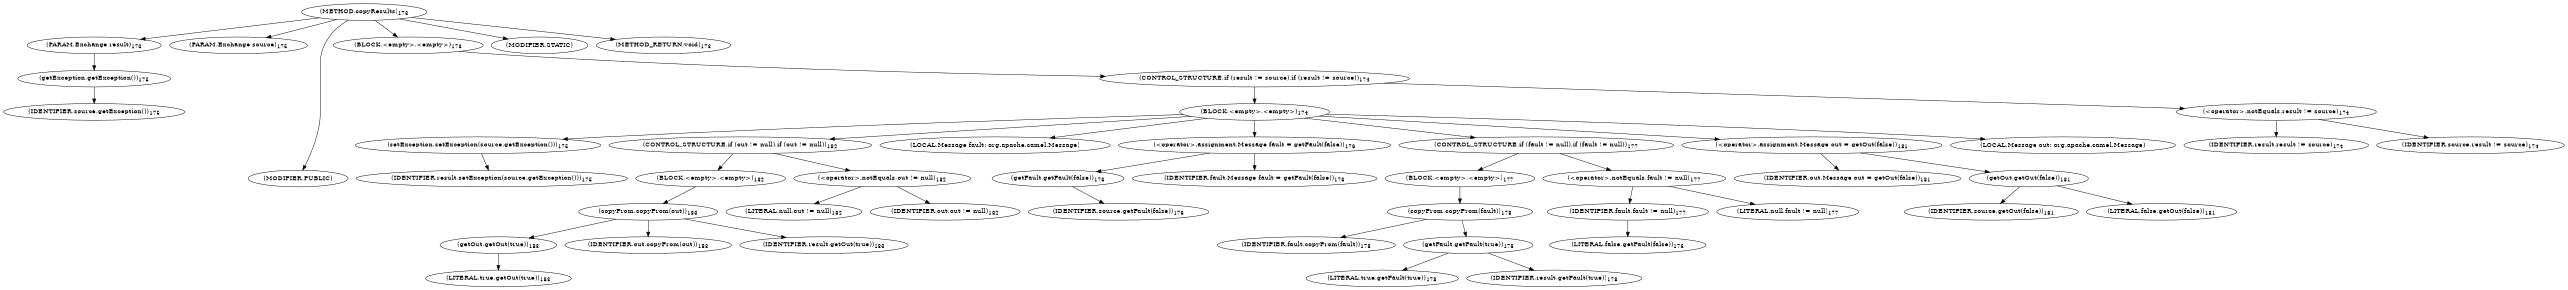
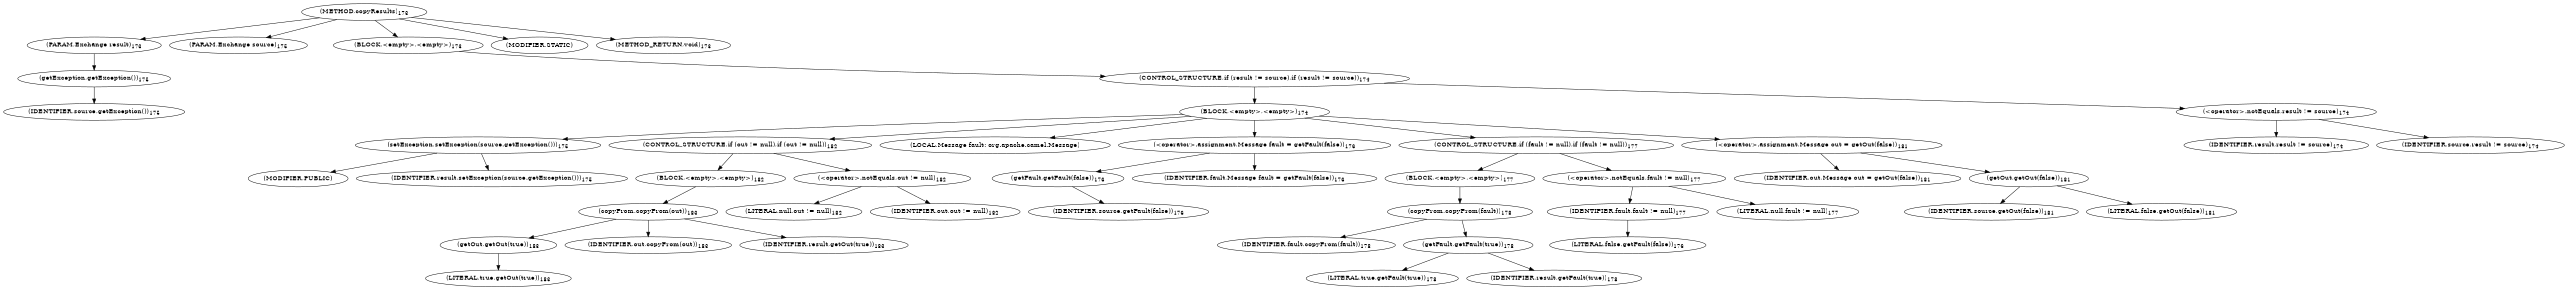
edge "(METHOD,copyResults)" -> "(MODIFIER,PUBLIC)": now "(setException,setException(source.getException()))" -> "(MODIFIER,PUBLIC)"
node "(LOCAL,Message out: org.apache.camel.Message)": removed
